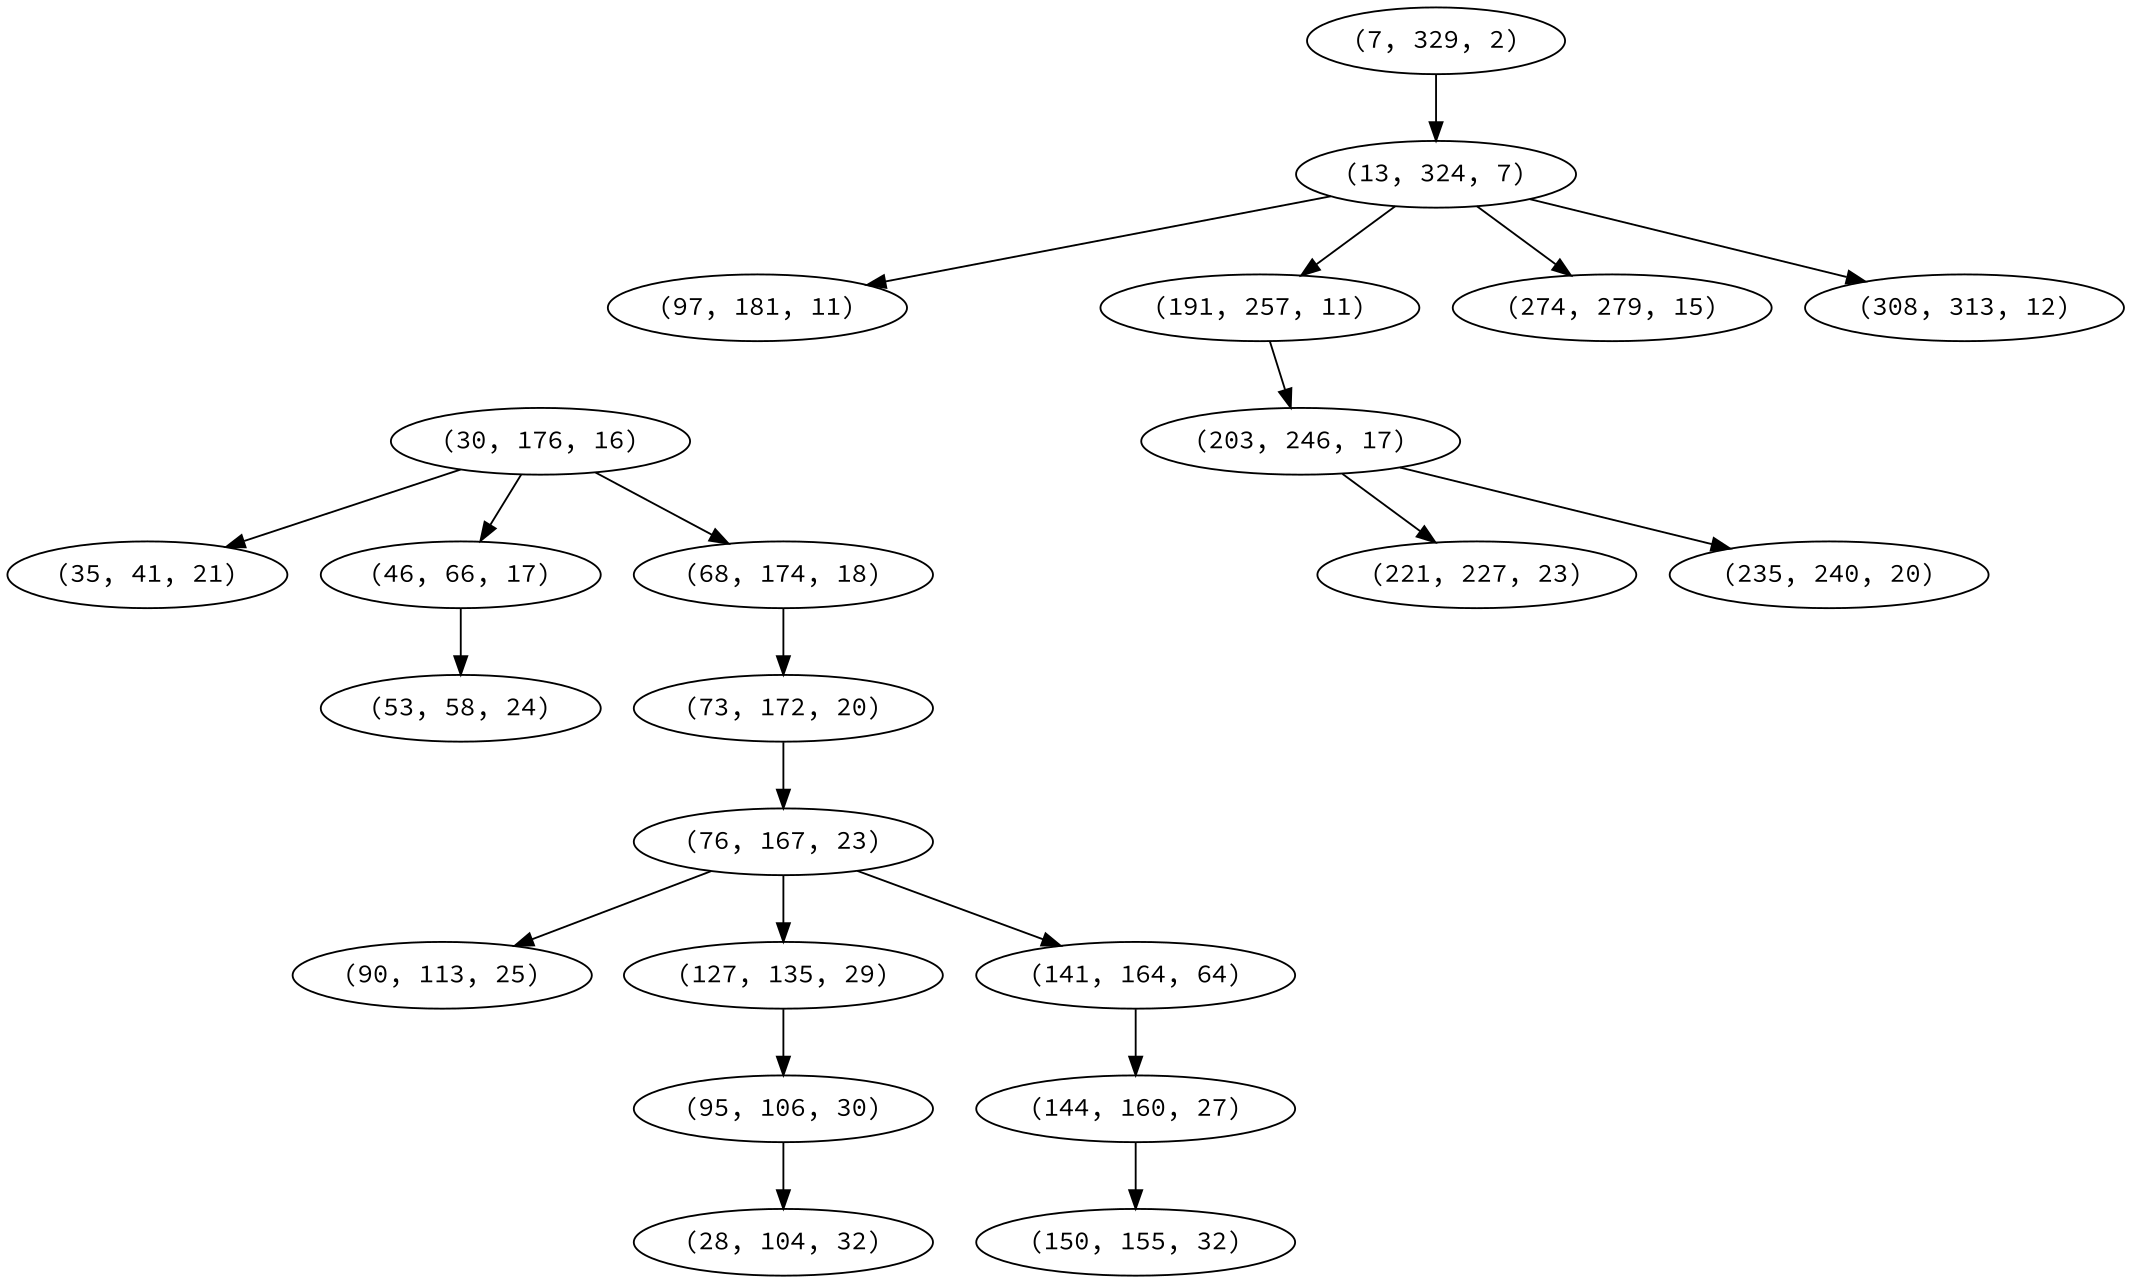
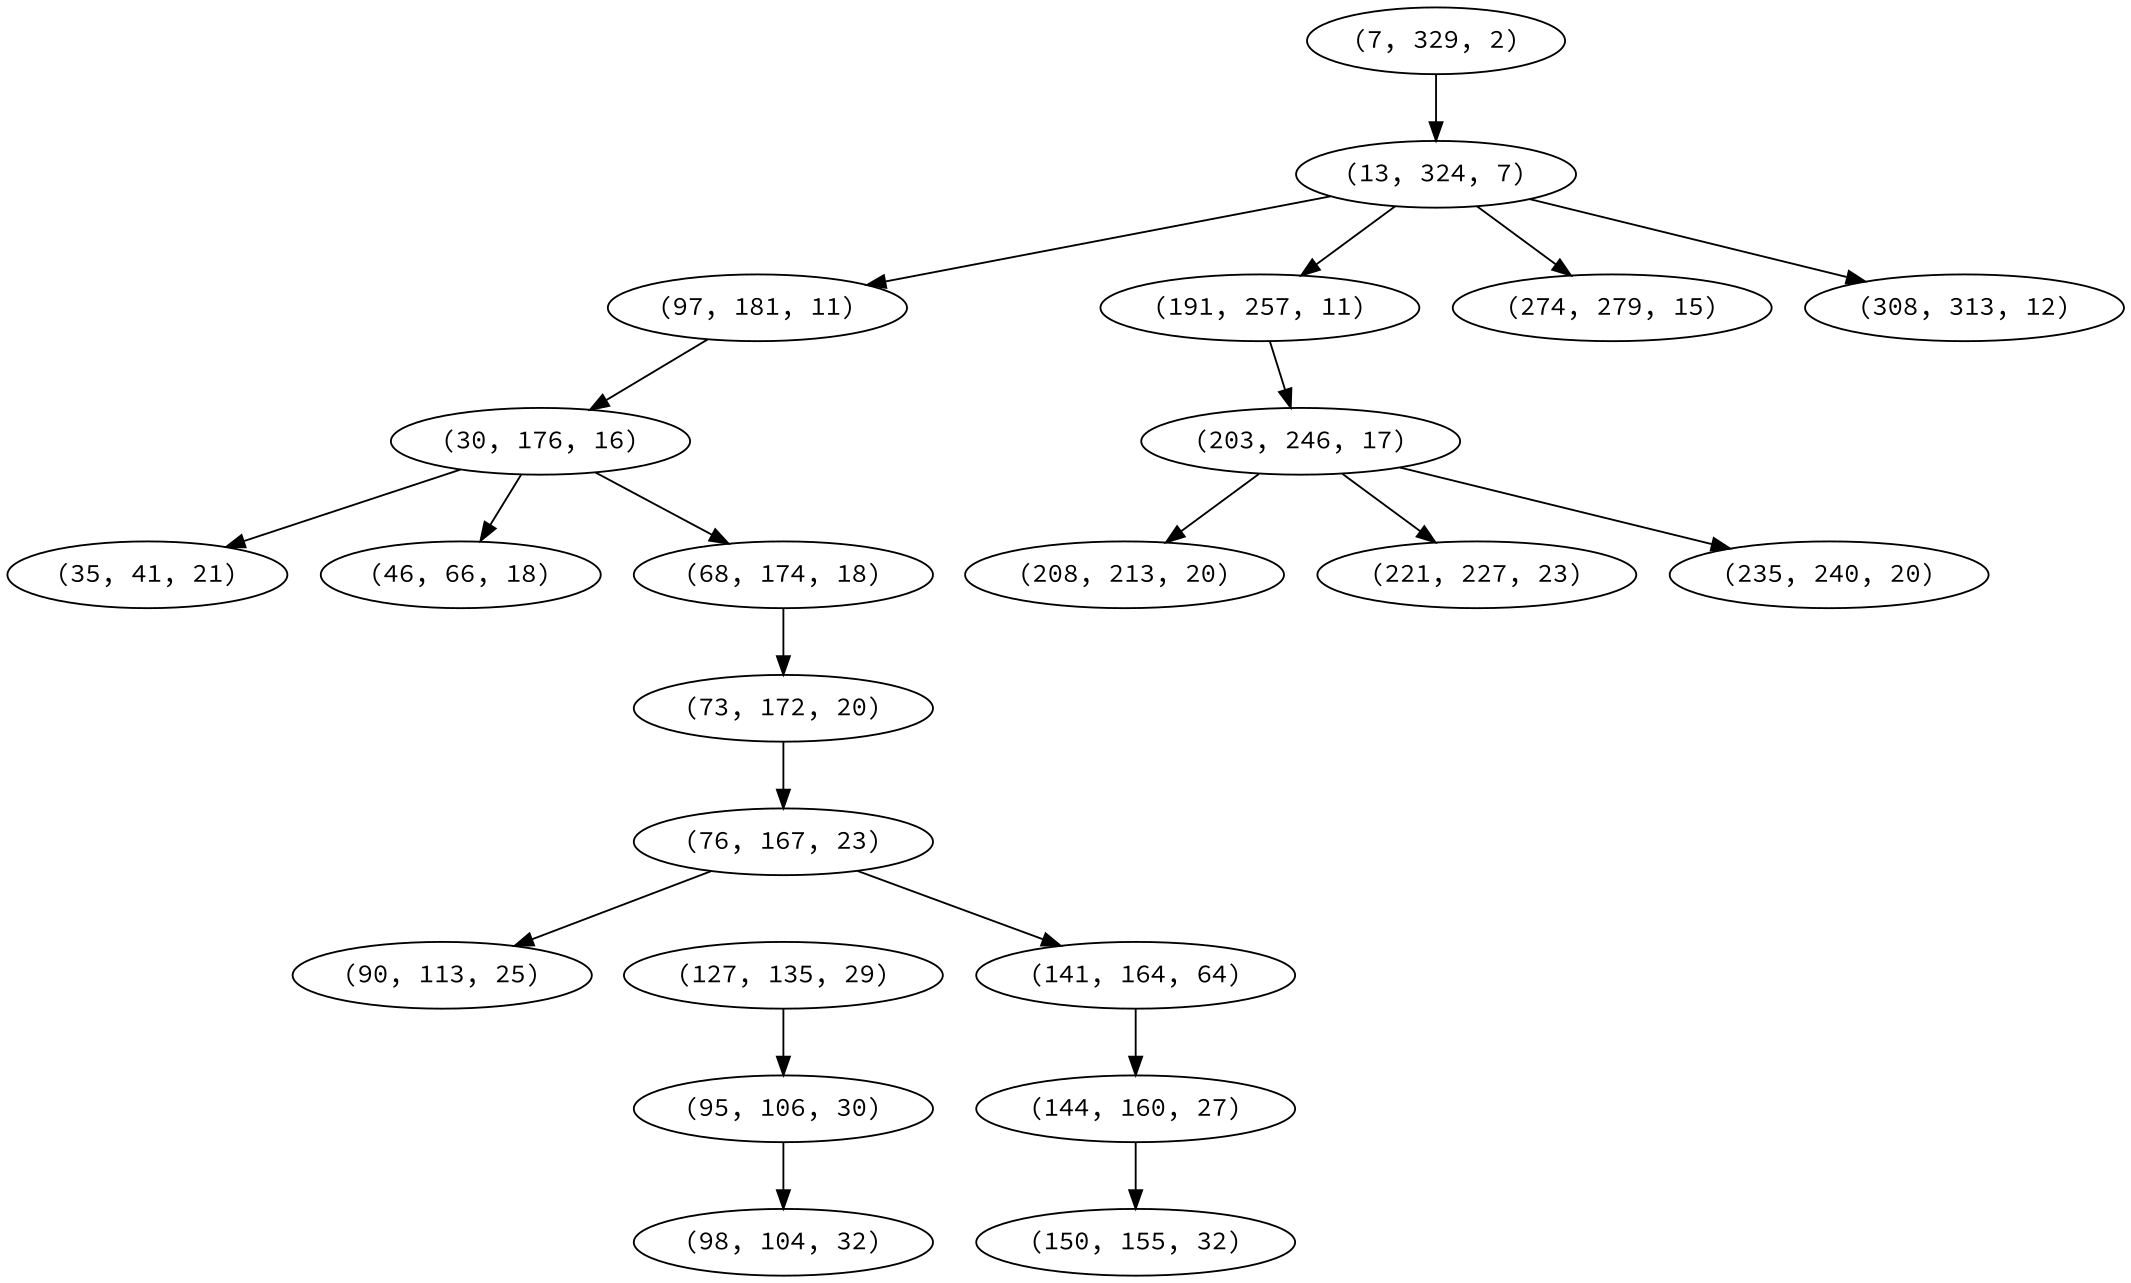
edge "(97, 181, 11)" -> "(30, 176, 16)": added
node "(46, 66, 17)": label "(46, 66, 17)" -> "(46, 66, 18)"
node "(208, 213, 20)": added
node "(53, 58, 24)": removed
edge "(76, 167, 23)" -> "(127, 135, 29)": removed
node "(28, 104, 32)": label "(28, 104, 32)" -> "(98, 104, 32)"
